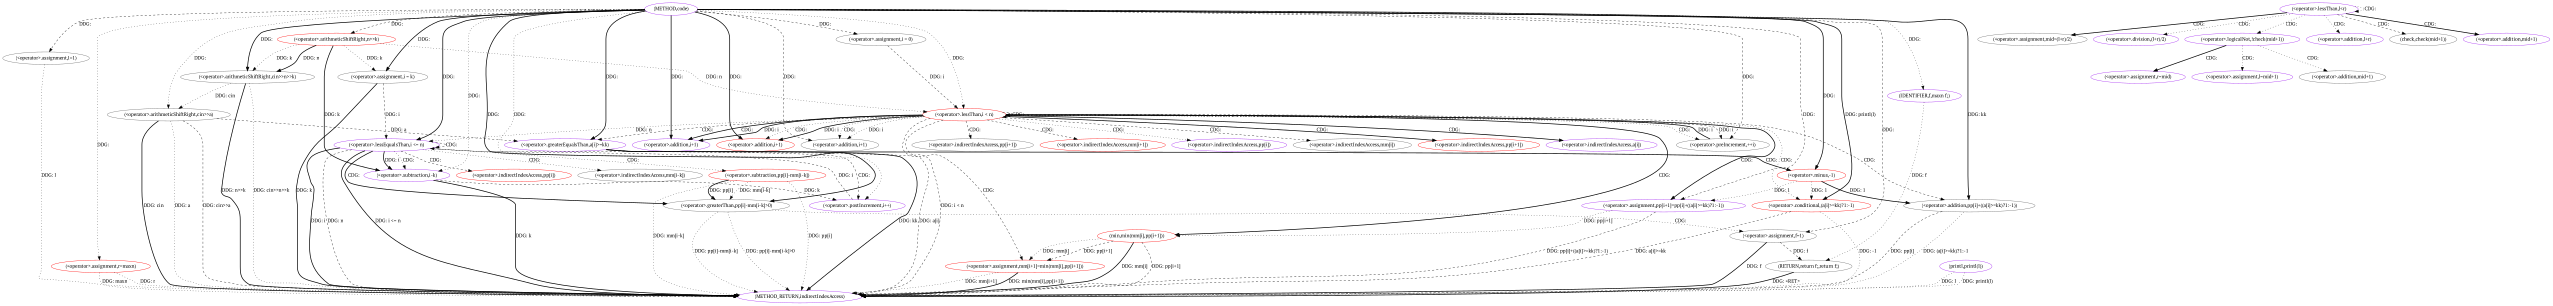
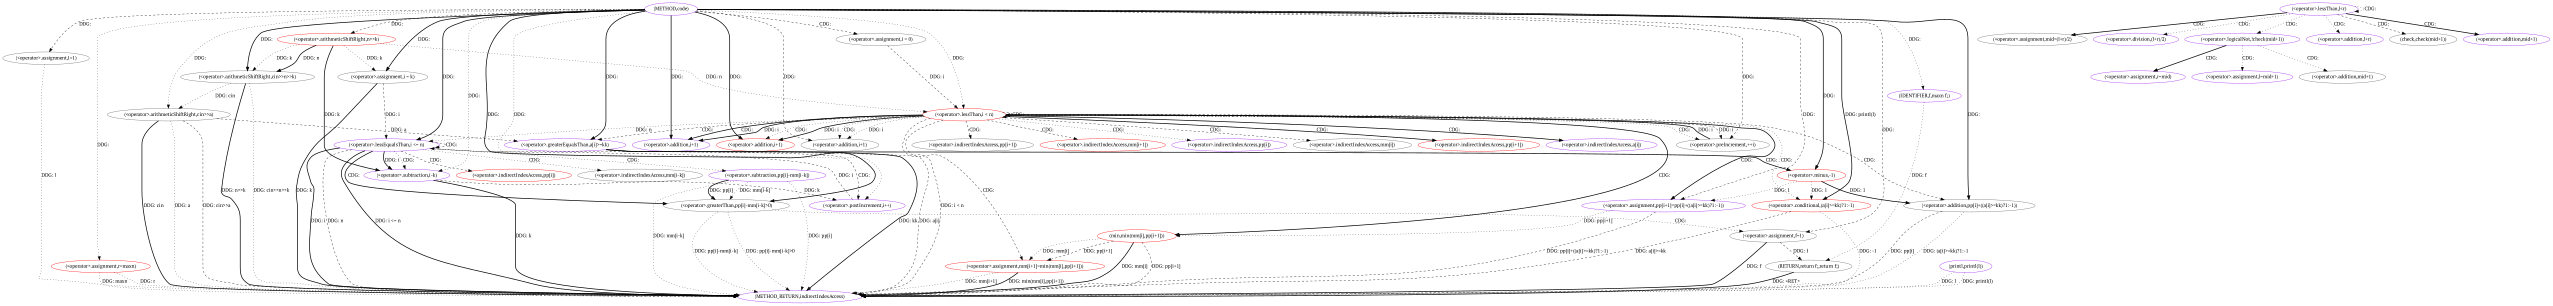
edge "(METHOD,code)" -> "(<operator>.assignment,i = 0)": label "DDG: " -> "CDG: "
edge "(METHOD,code)" -> "(<operator>.addition,pp[i]+((a[i]>=kk)?1:-1))": label "DDG: kk" -> "DDG: "
node "(<operator>.subtraction,pp[i]-mm[i-k])": color red -> purple
